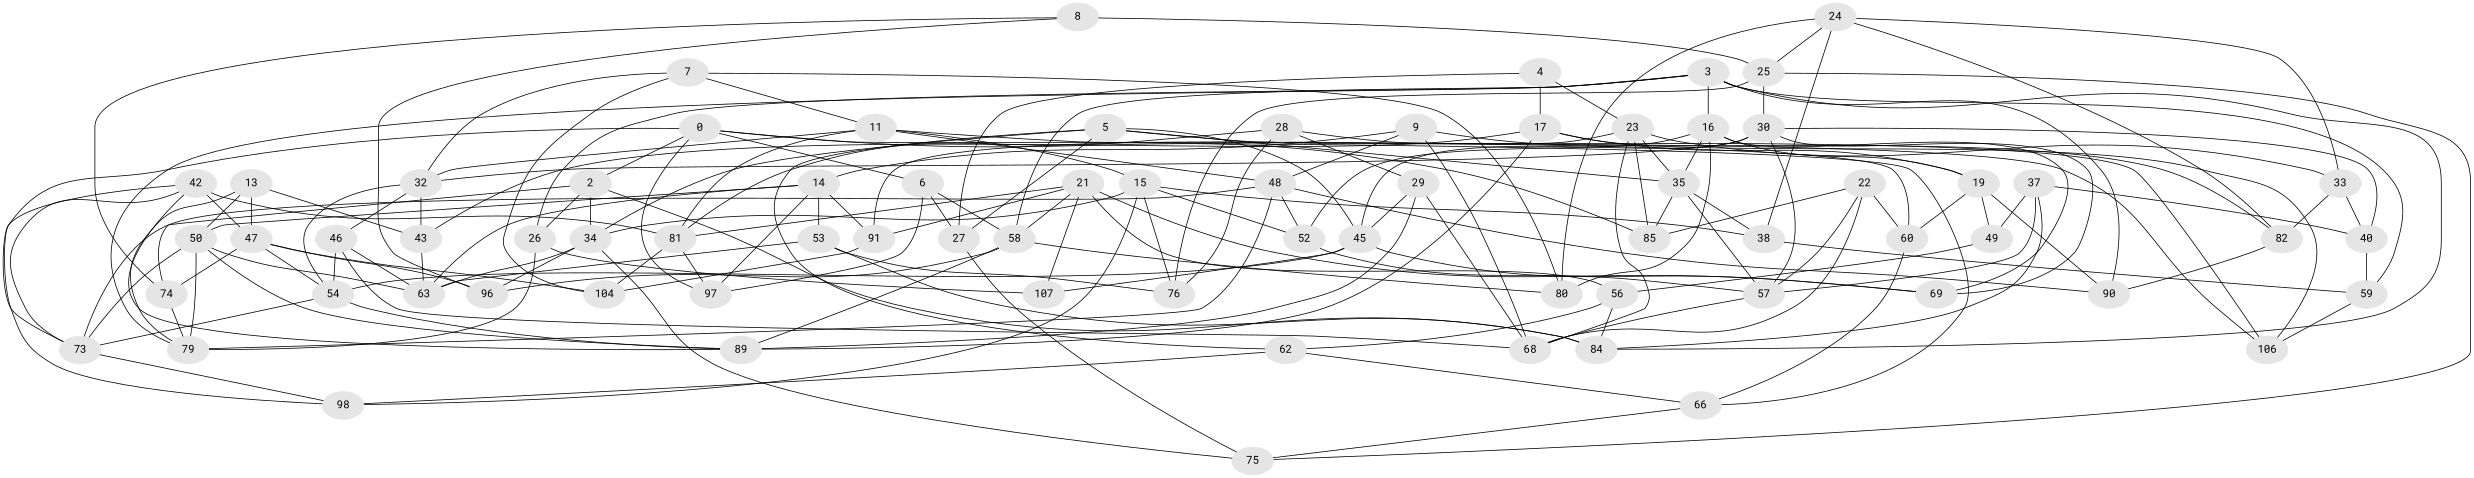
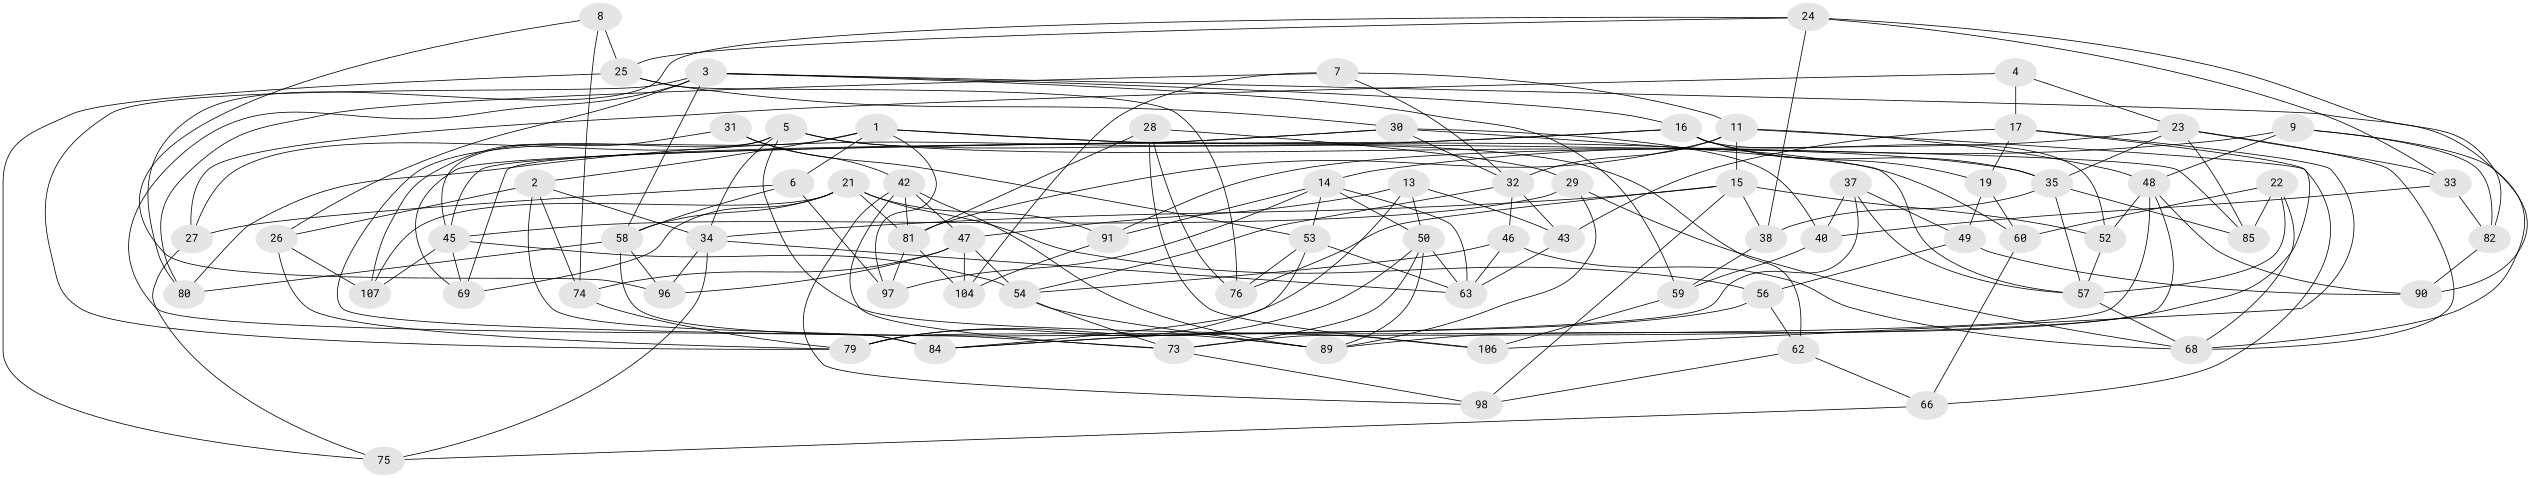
node "0": label "0" -> "1"
node "31": added
edge "19" -- "90": now "49" -- "90"
